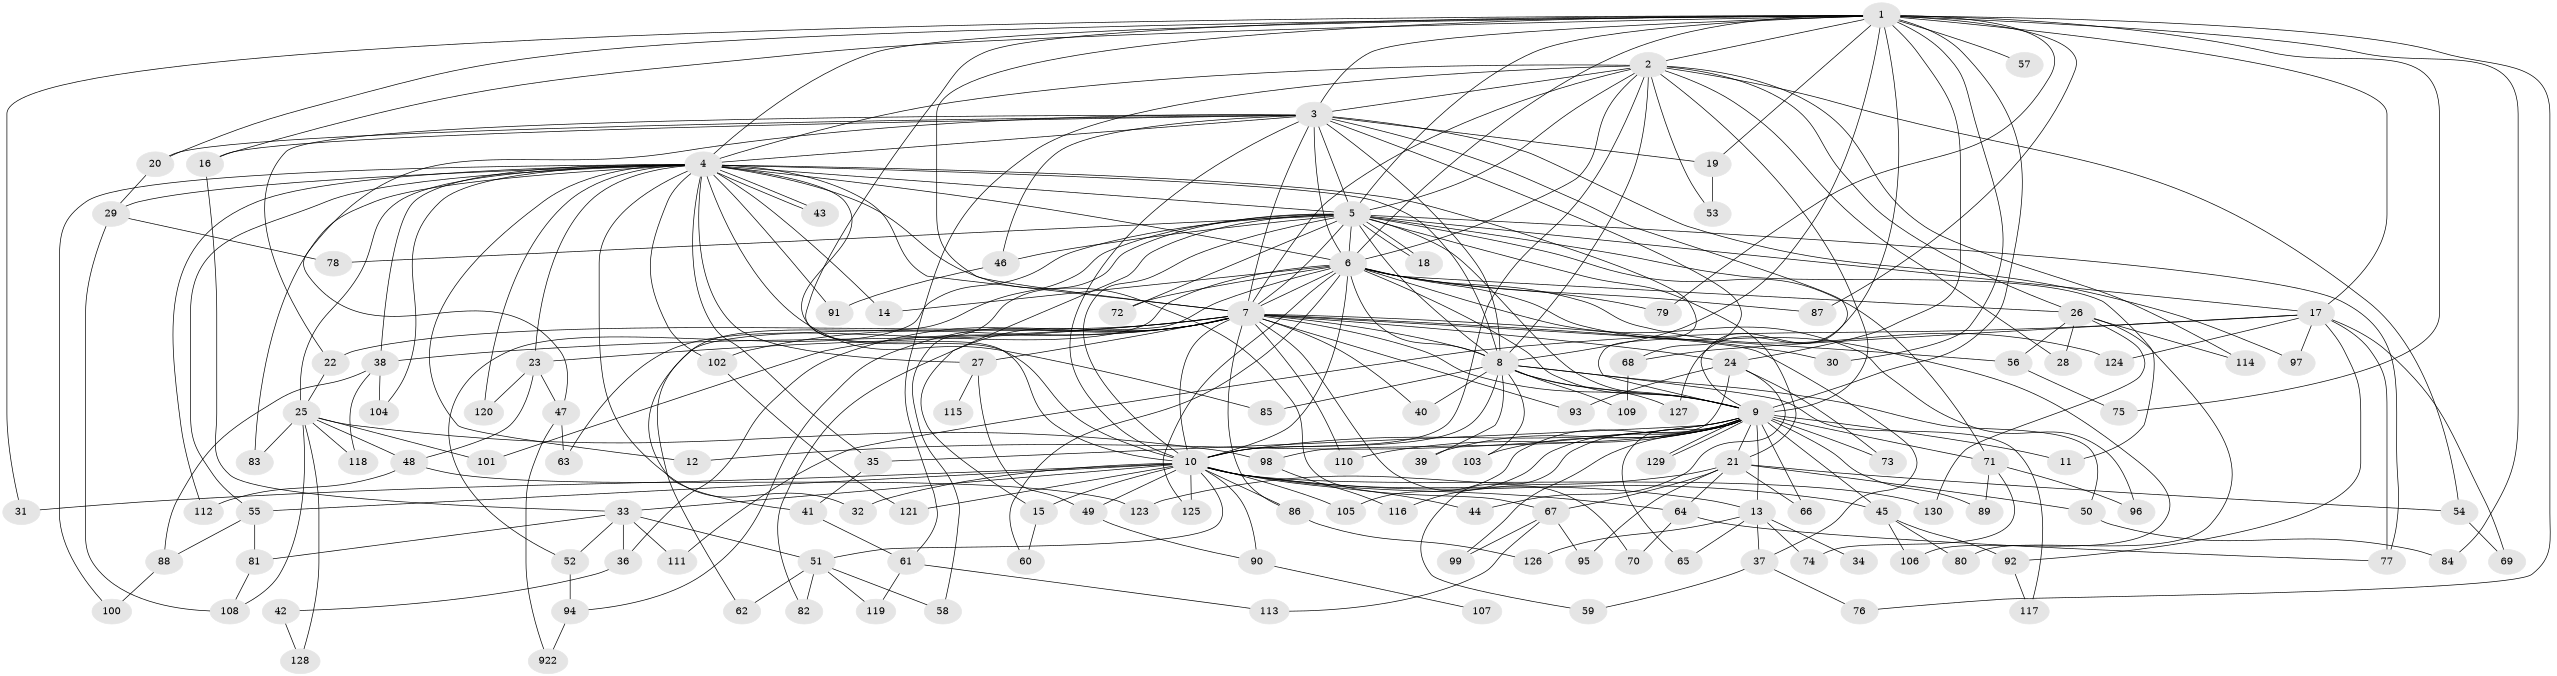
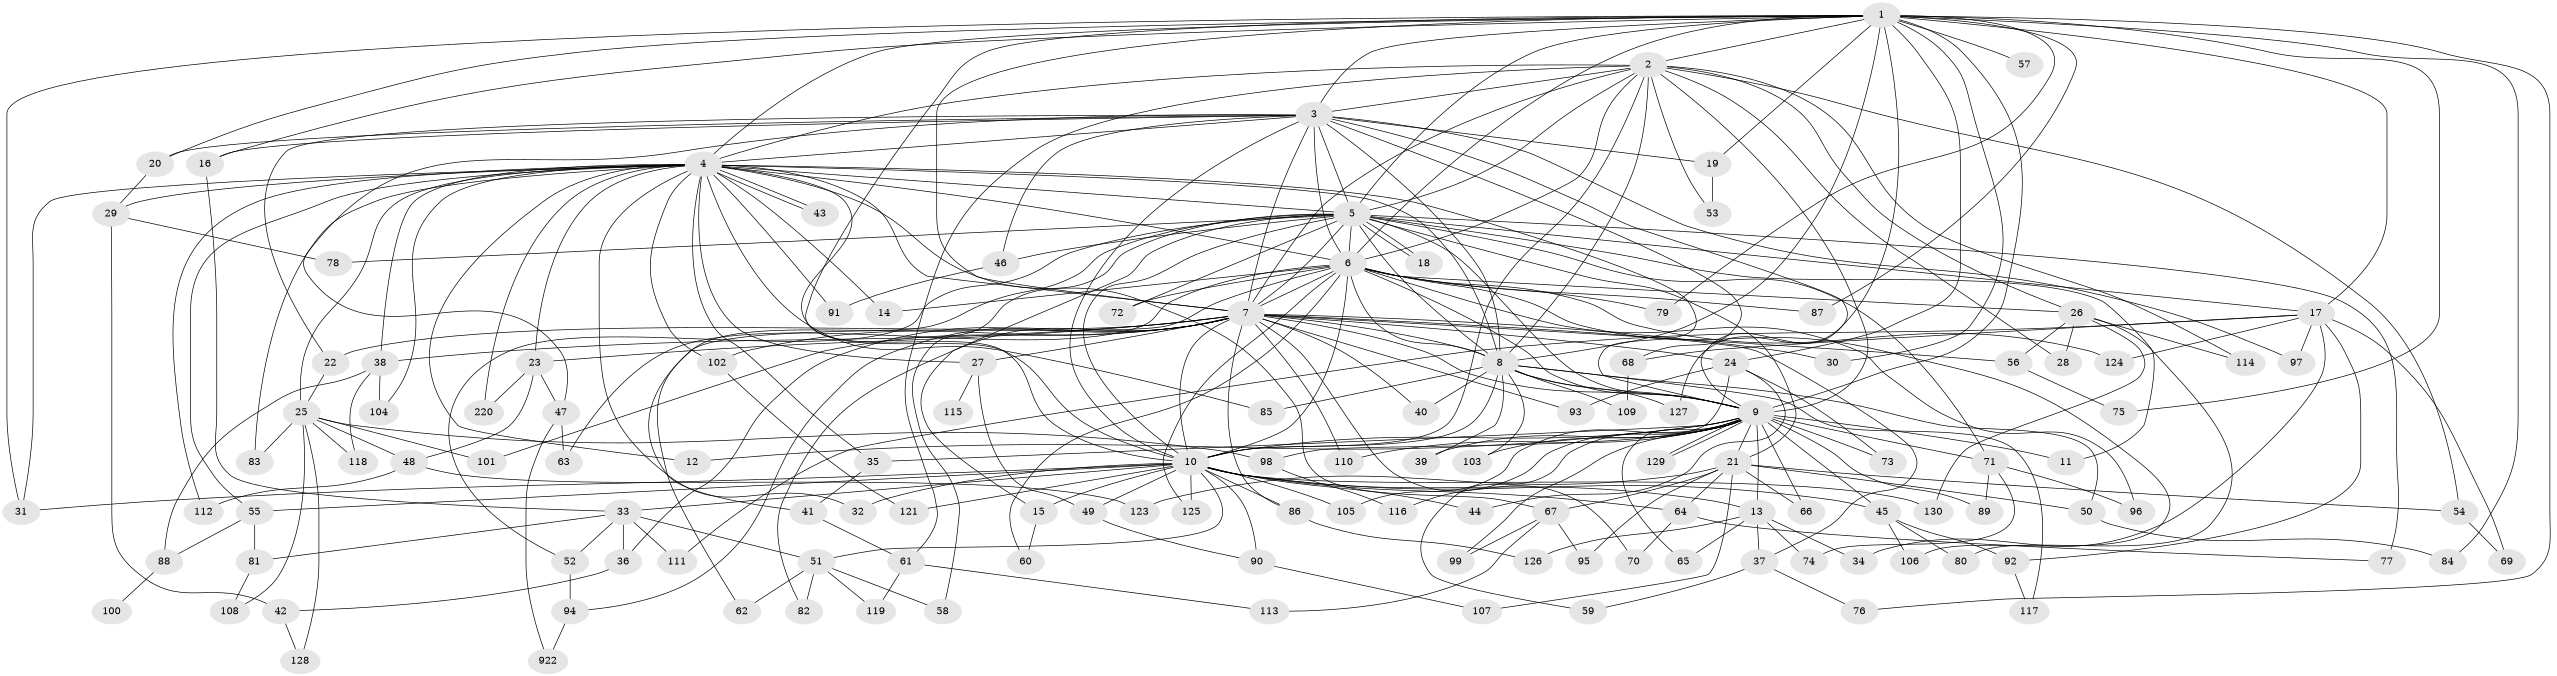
edge "4" -- "100": now "4" -- "31"
node "120": label "120" -> "220"
edge "17" -- "77": now "17" -- "34"
edge "29" -- "108": now "29" -- "42"
edge "21" -- "107": added
